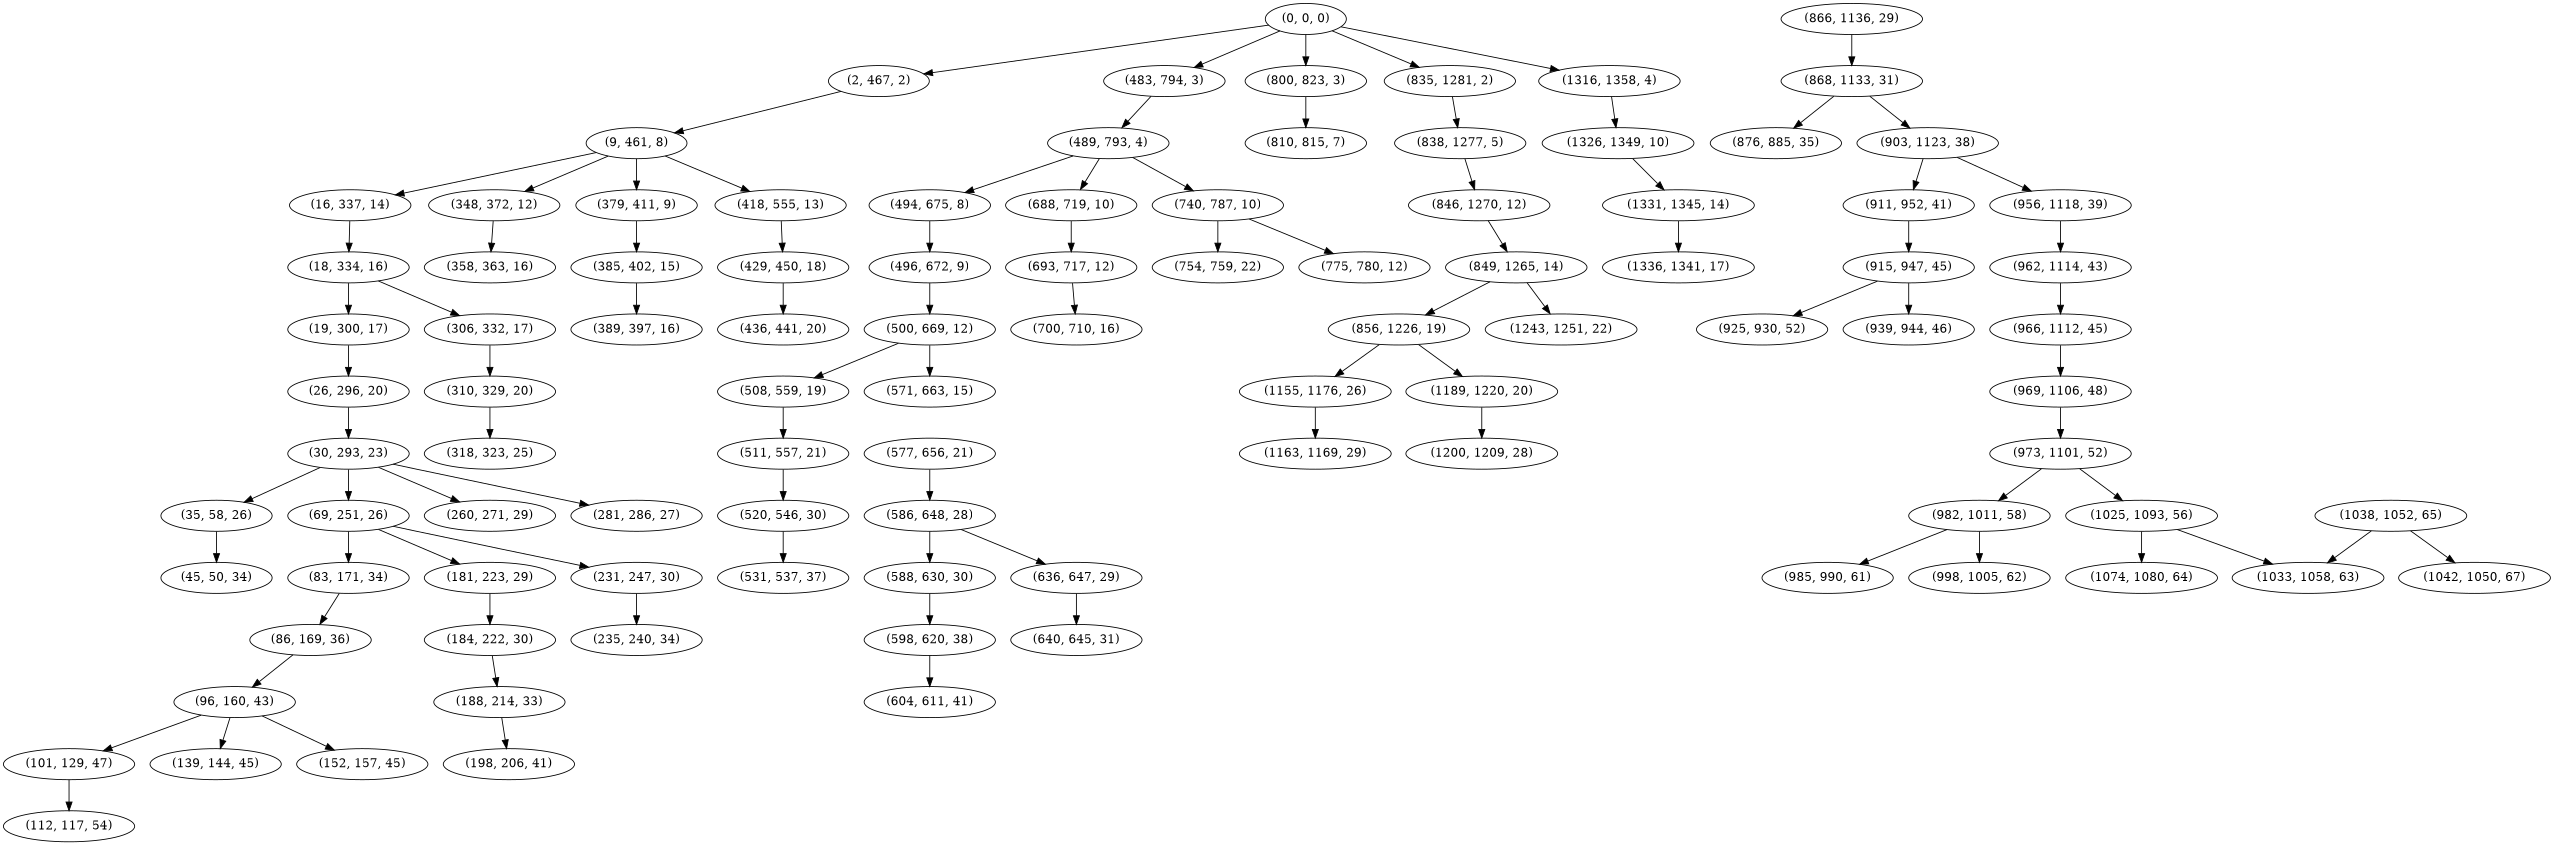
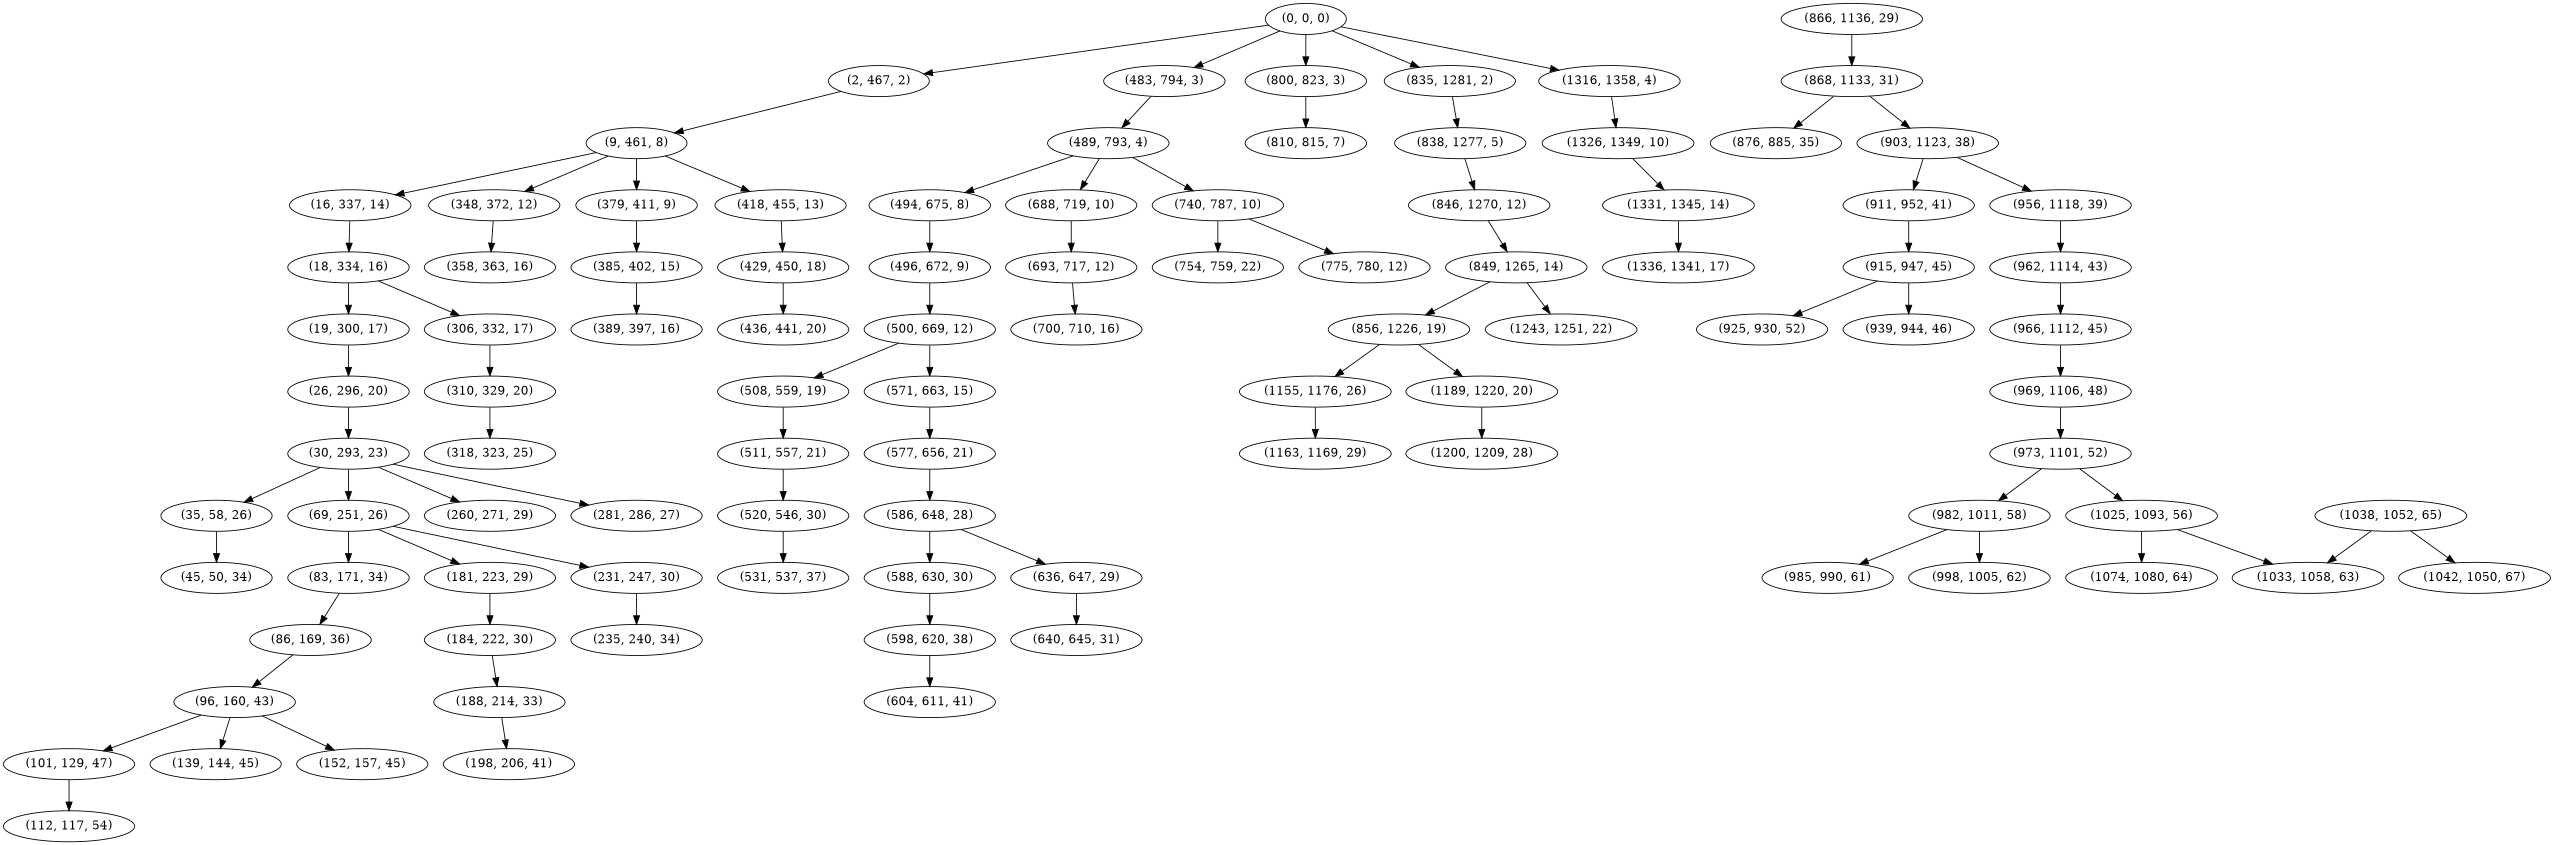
node "(418, 555, 13)": label "(418, 555, 13)" -> "(418, 455, 13)"
edge "(571, 663, 15)" -> "(577, 656, 21)": added
